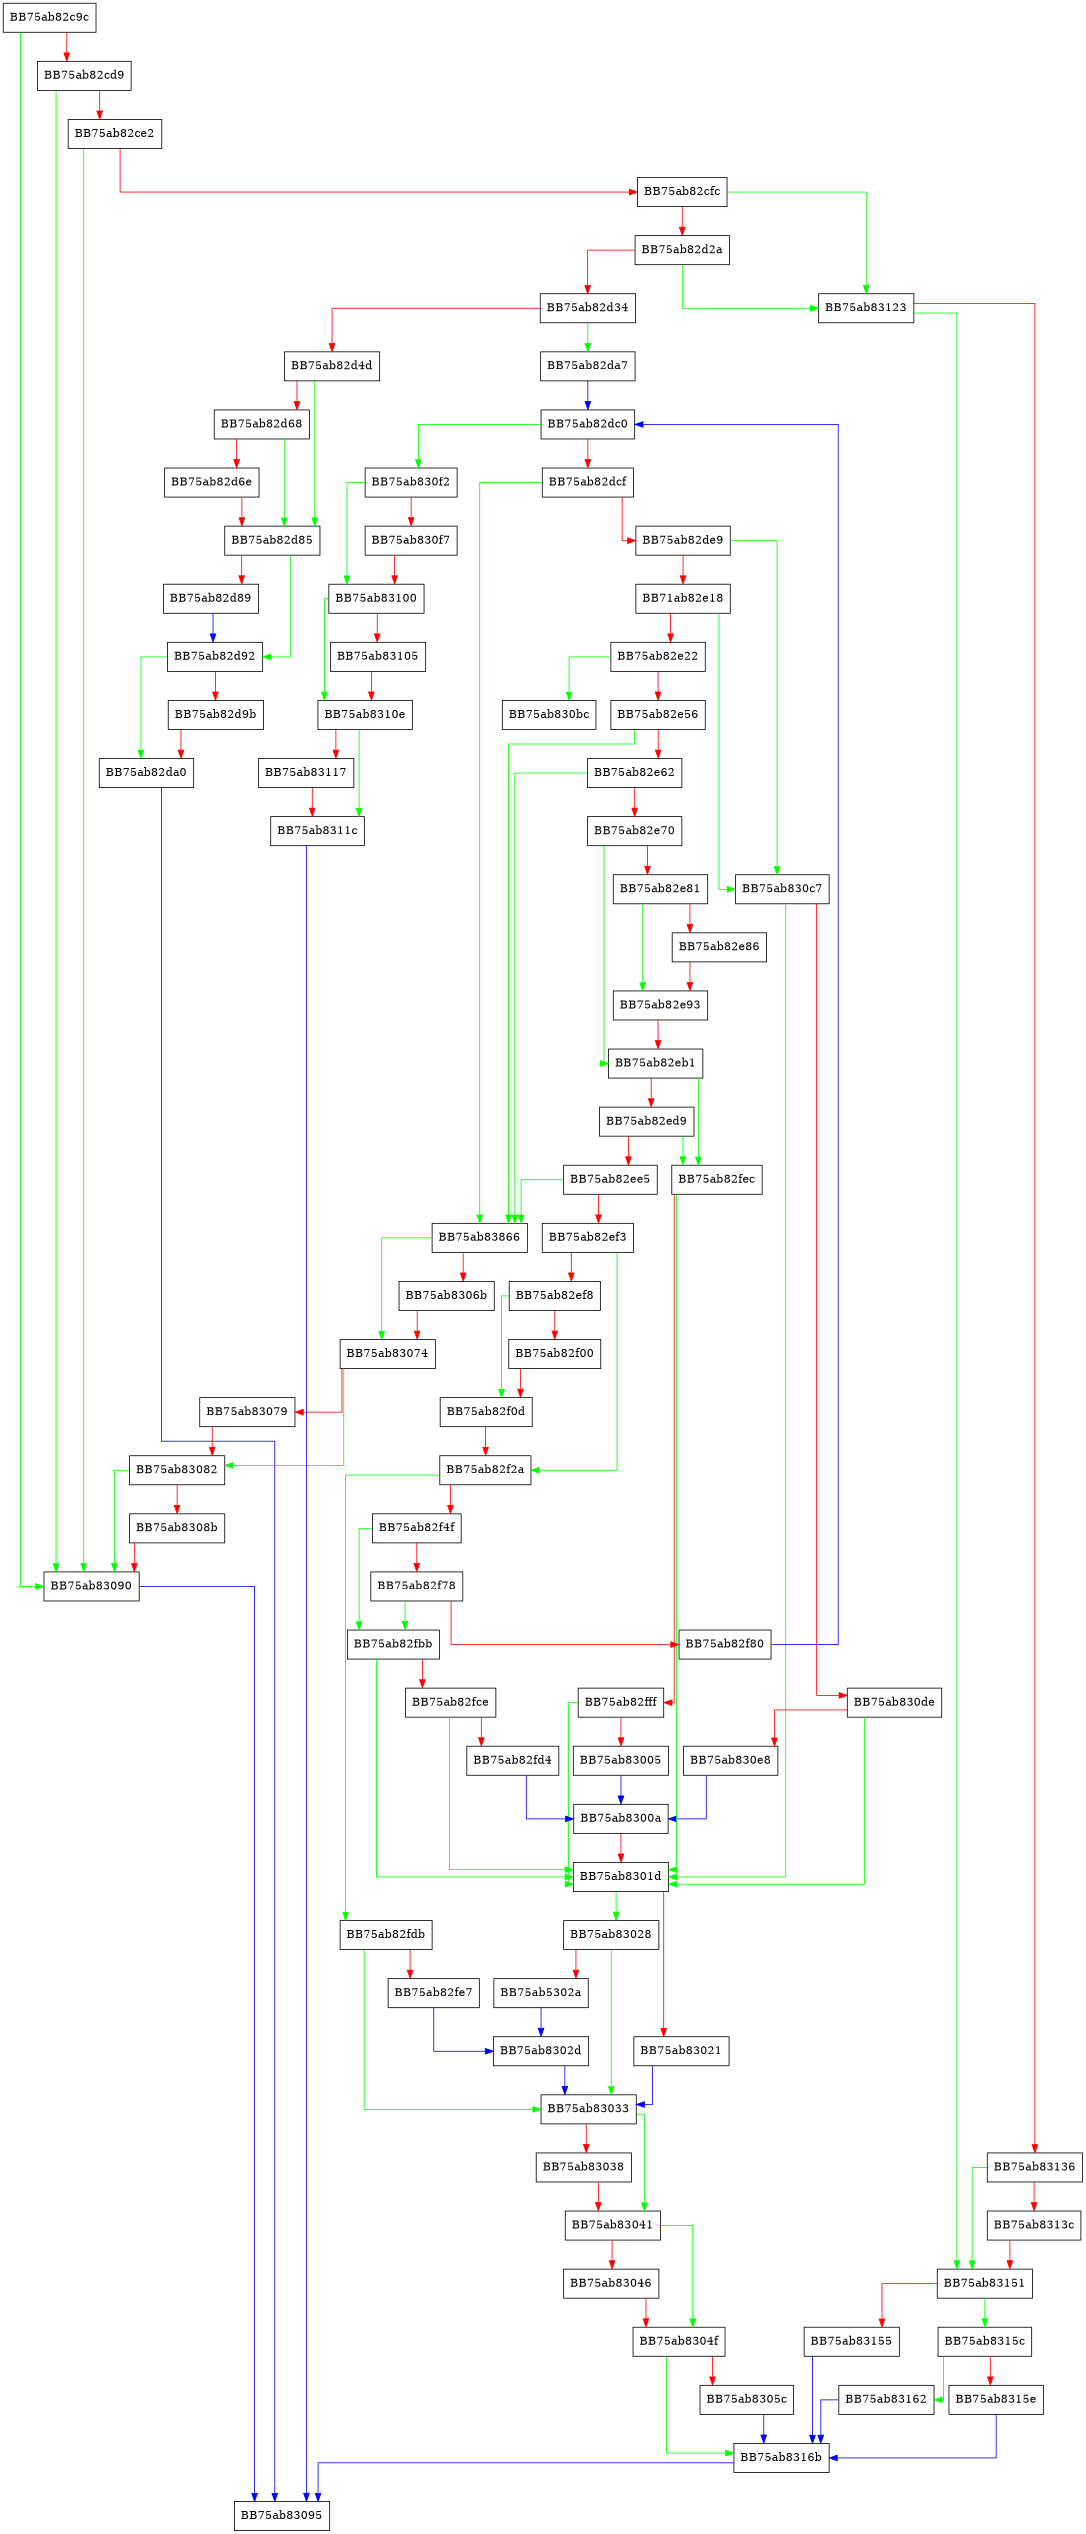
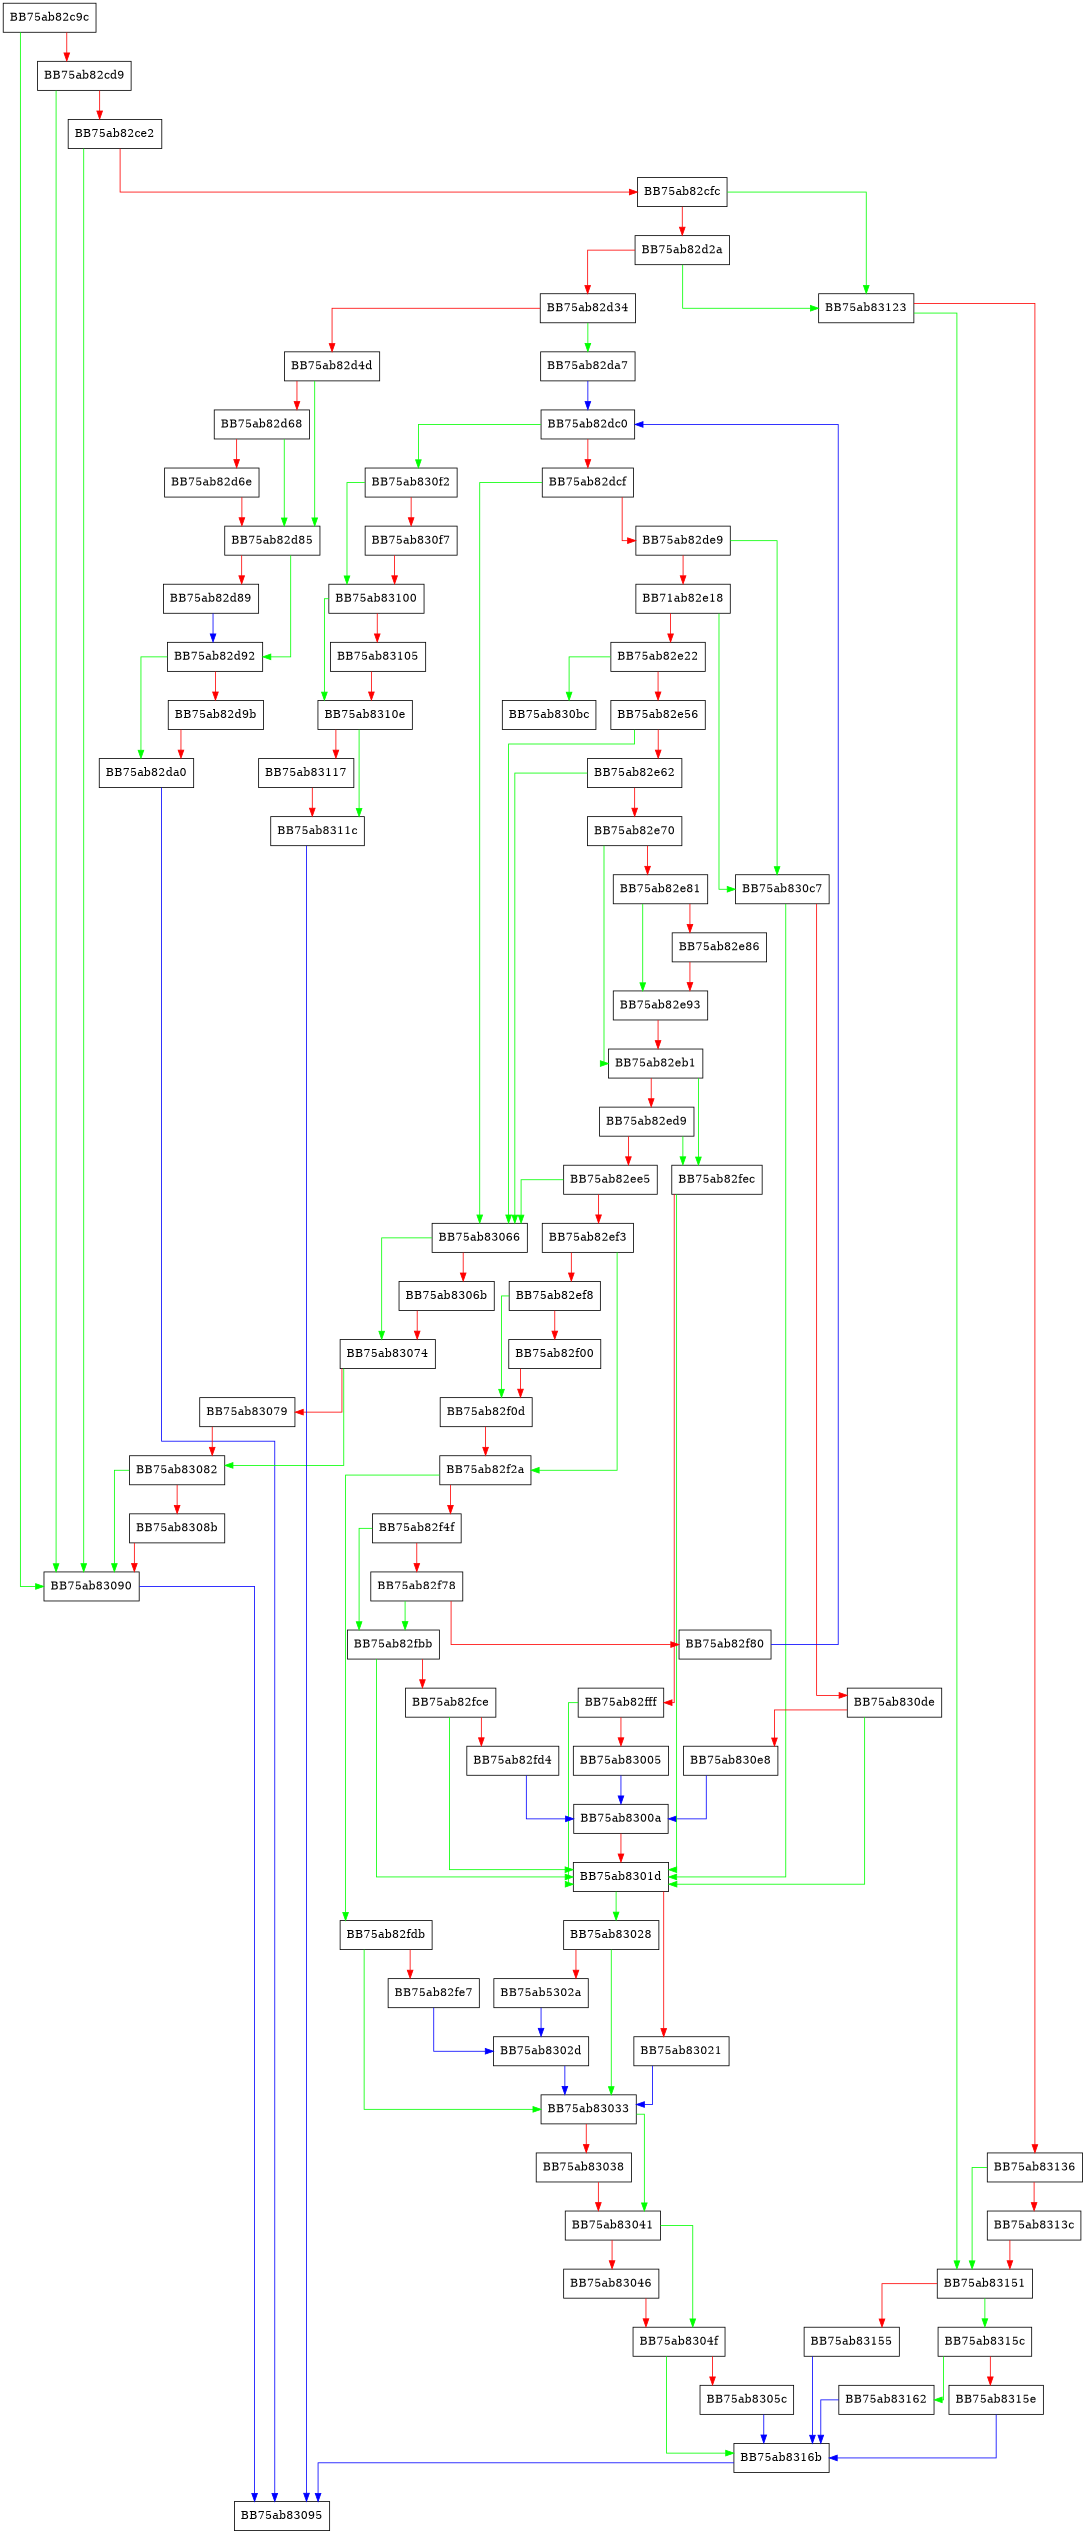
node "BB75ab83866": label "BB75ab83866" -> "BB75ab83066"
